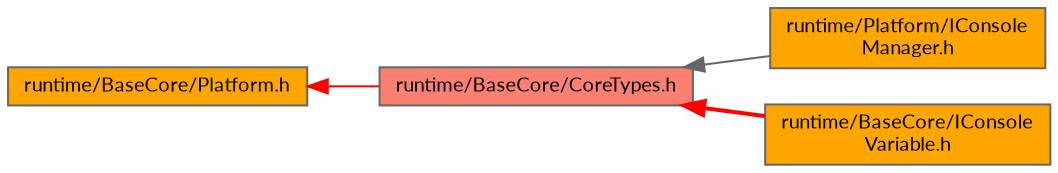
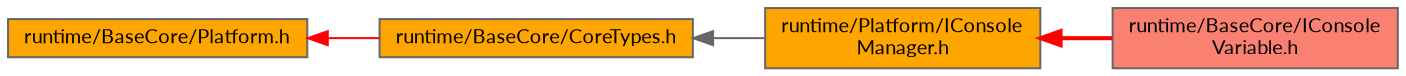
node "runtime/BaseCore/CoreTypes.h": fillcolor salmon -> orange
edge "runtime/BaseCore/IConsole Variable.h" -> "runtime/BaseCore/CoreTypes.h": now "runtime/BaseCore/IConsole Variable.h" -> "runtime/Platform/IConsole Manager.h"
node "runtime/BaseCore/IConsole Variable.h": fillcolor orange -> salmon
